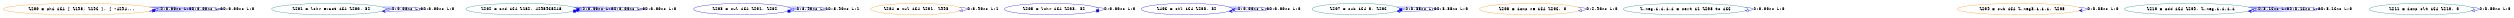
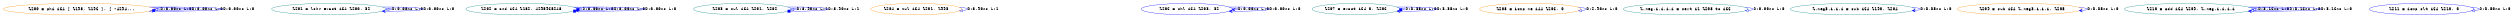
node "%203 = mul i64 %201, %202": color blue -> teal
node "%205 = lshr i64 %203, 32": removed
node "%406 = shl i64 %203, 32": label "%406 = shl i64 %203, 32" -> "%206 = shl i64 %203, 32"
node "%207 = sub i64 0, %206": label "%207 = sub i64 0, %206" -> "%207 = exact i64 0, %206"
node "%208 = icmp ne i64 %206, 0": label "%208 = icmp ne i64 %206, 0" -> "%208 = icmp ne i44 %206, 0"
node "%.neg3.i.i.i = sub i64 %190, %204": added
node "%211 = icmp slt i64 %210, 0": color teal -> blue
